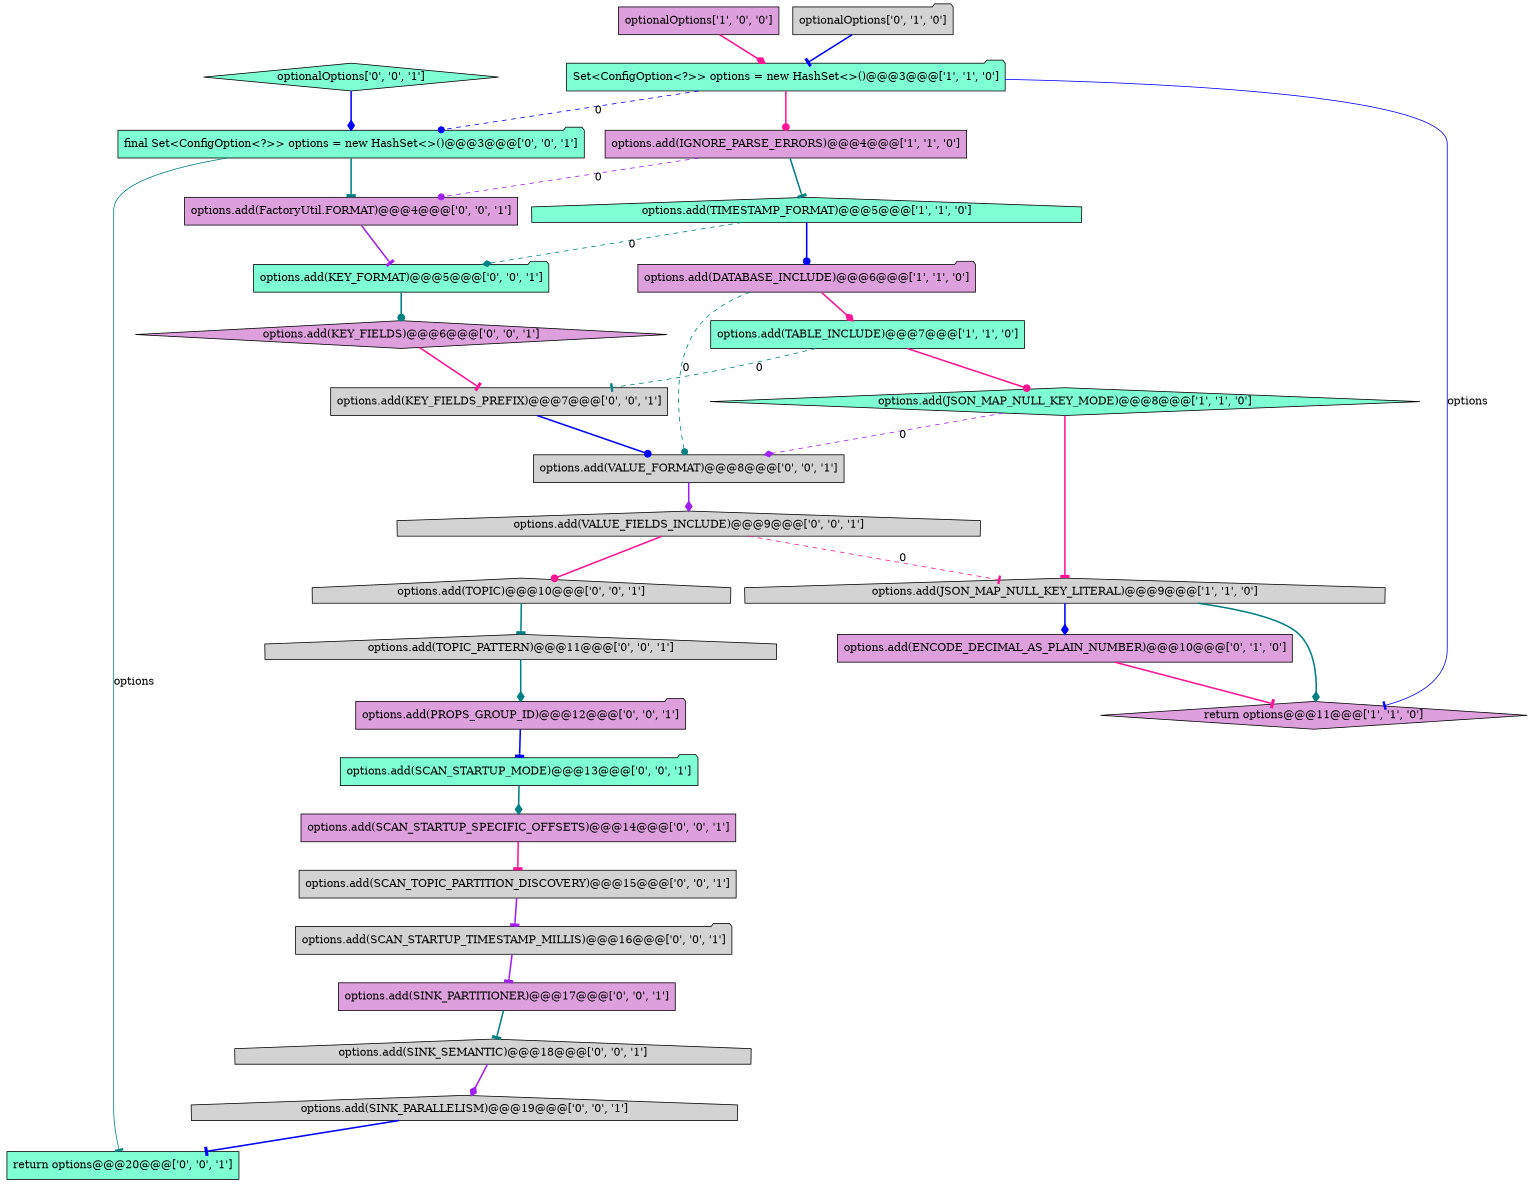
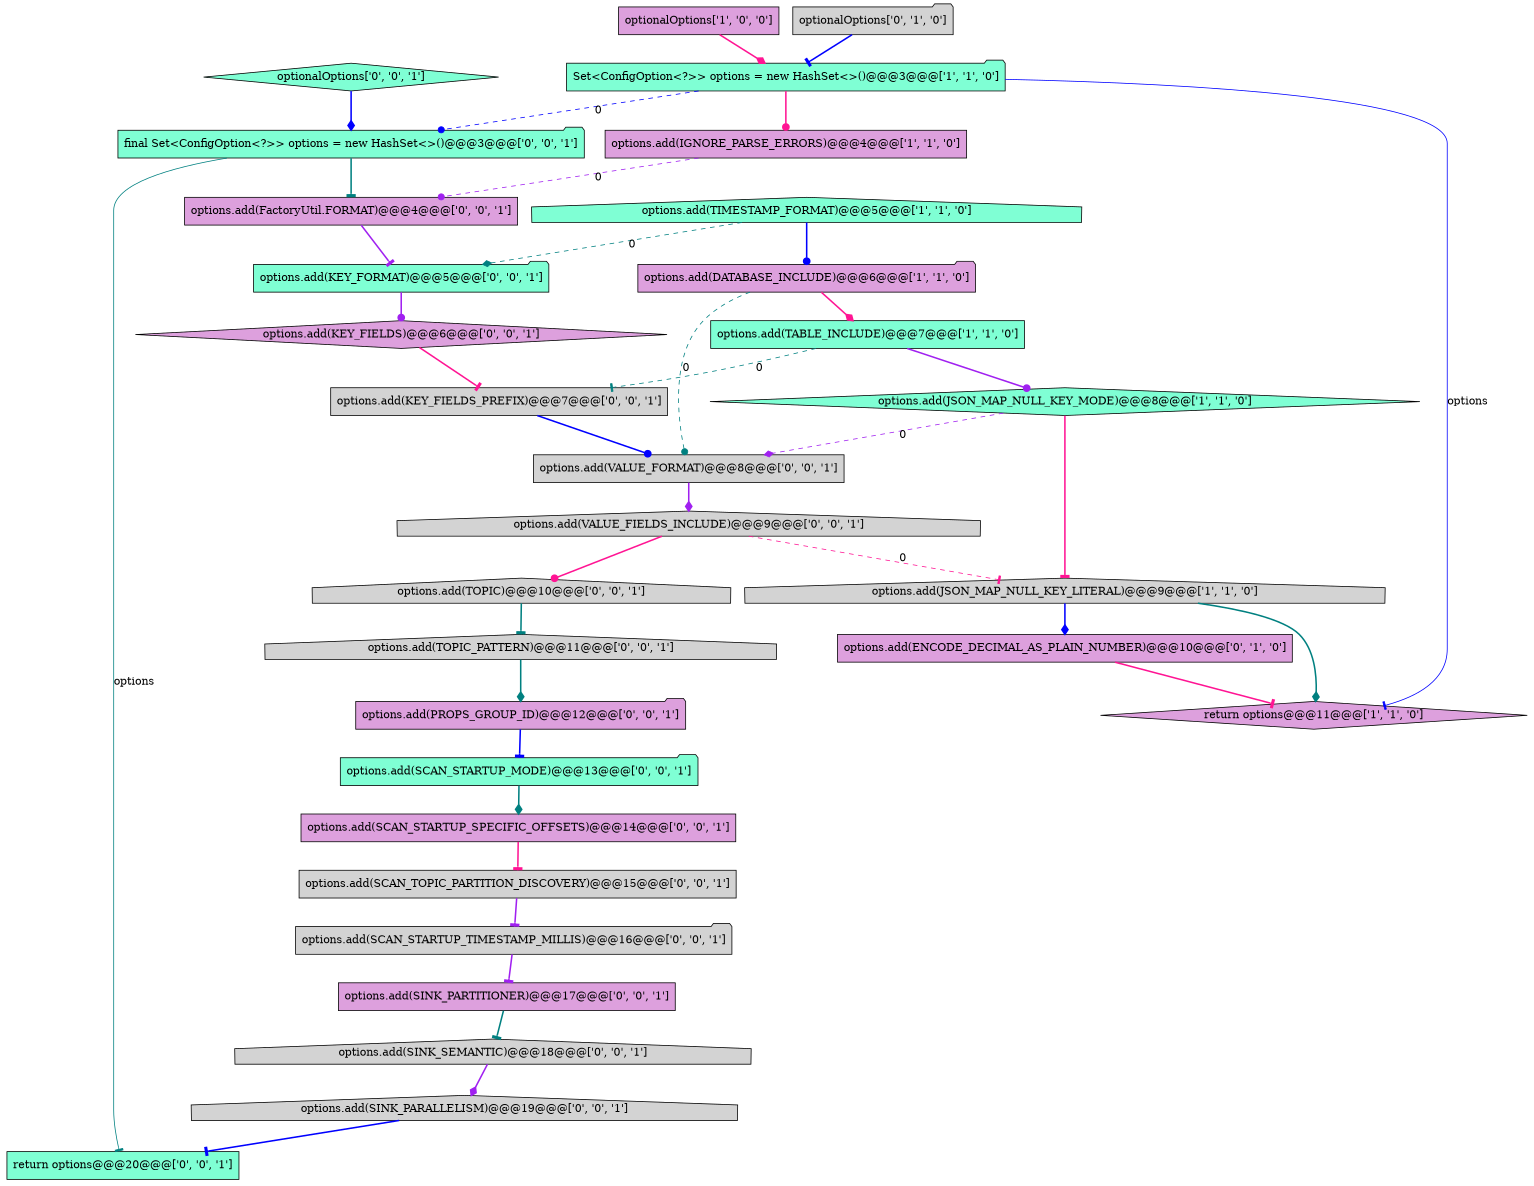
edge "options.add(IGNORE_PARSE_ERRORS)@@@4@@@['1', '1', '0']" -> "options.add(TIMESTAMP_FORMAT)@@@5@@@['1', '1', '0']": removed
edge "options.add(KEY_FORMAT)@@@5@@@['0', '0', '1']" -> "options.add(KEY_FIELDS)@@@6@@@['0', '0', '1']": color teal -> purple
edge "options.add(TABLE_INCLUDE)@@@7@@@['1', '1', '0']" -> "options.add(JSON_MAP_NULL_KEY_MODE)@@@8@@@['1', '1', '0']": color deeppink -> purple
